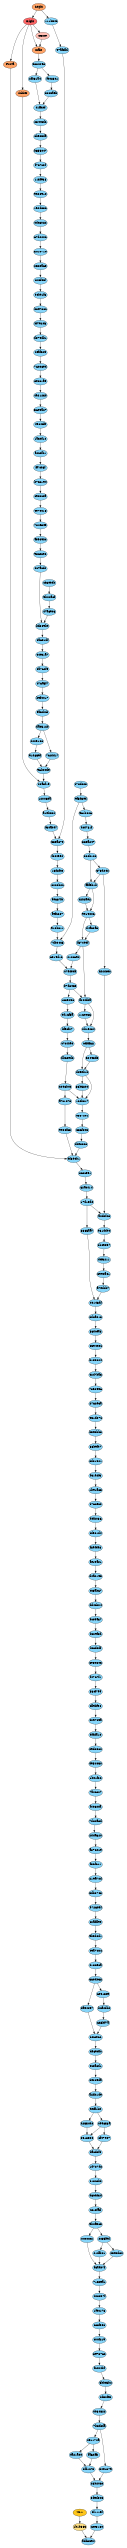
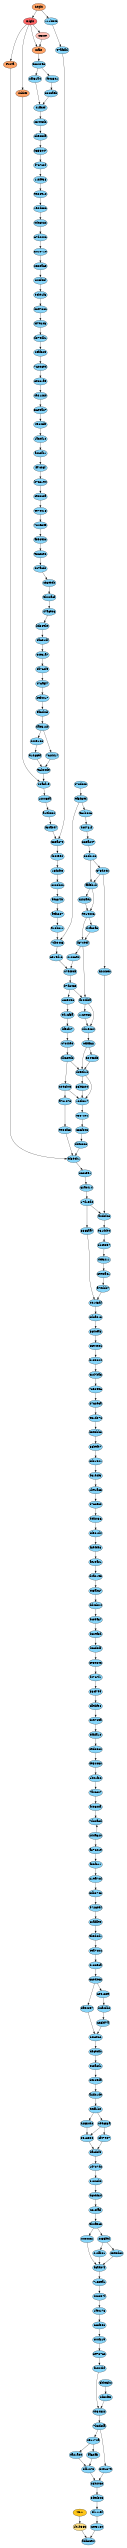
edge "8c7acd2" -> "bd389b9": now "8c7acd2" -> "ce8e9eb"
edge "db68ed2" -> "d09eb1b": added
edge "7d82a3d" -> "2dda620": reversed
edge "fc424bf" -> "5bbc5b2": now "fc424bf" -> "0b64822"
